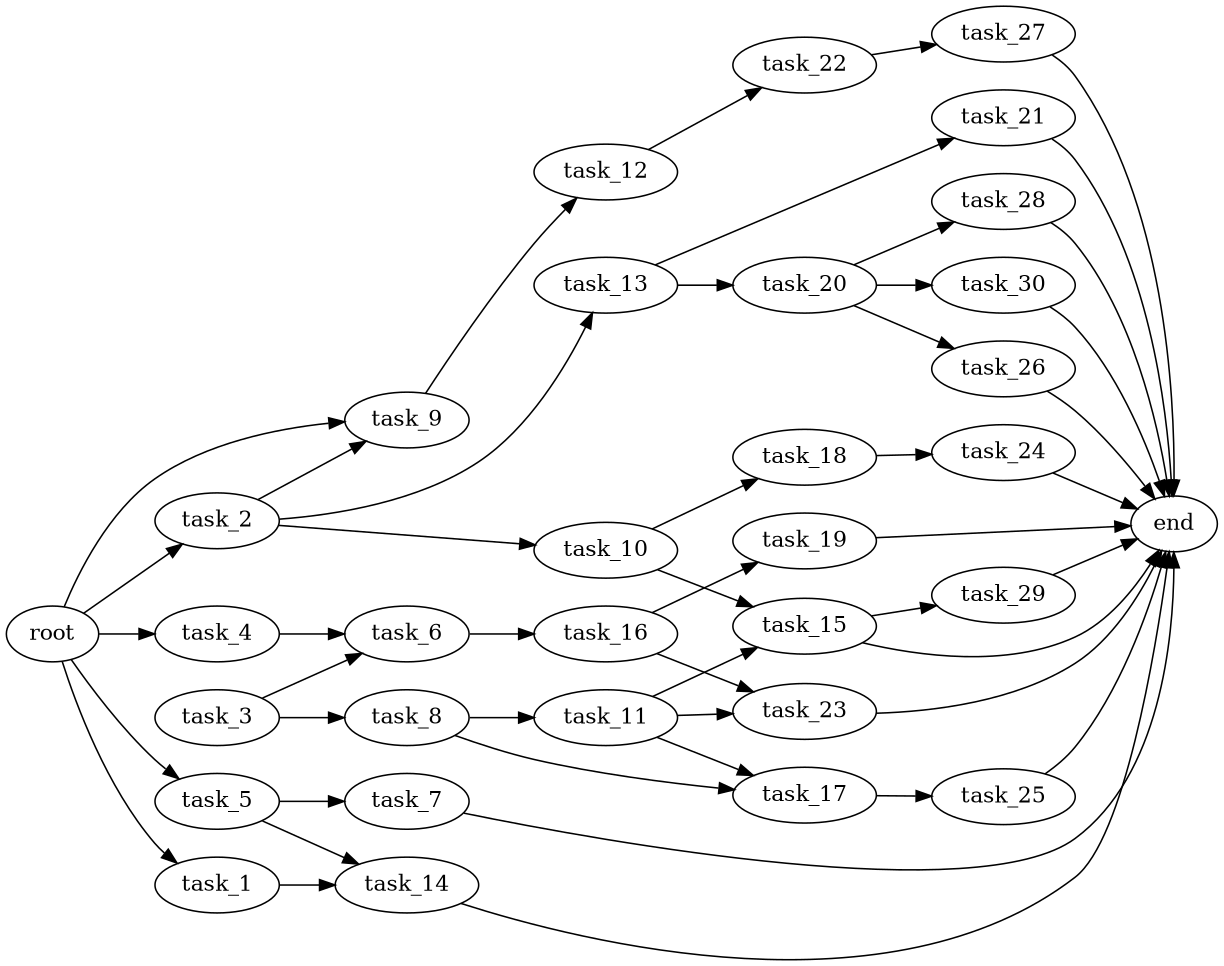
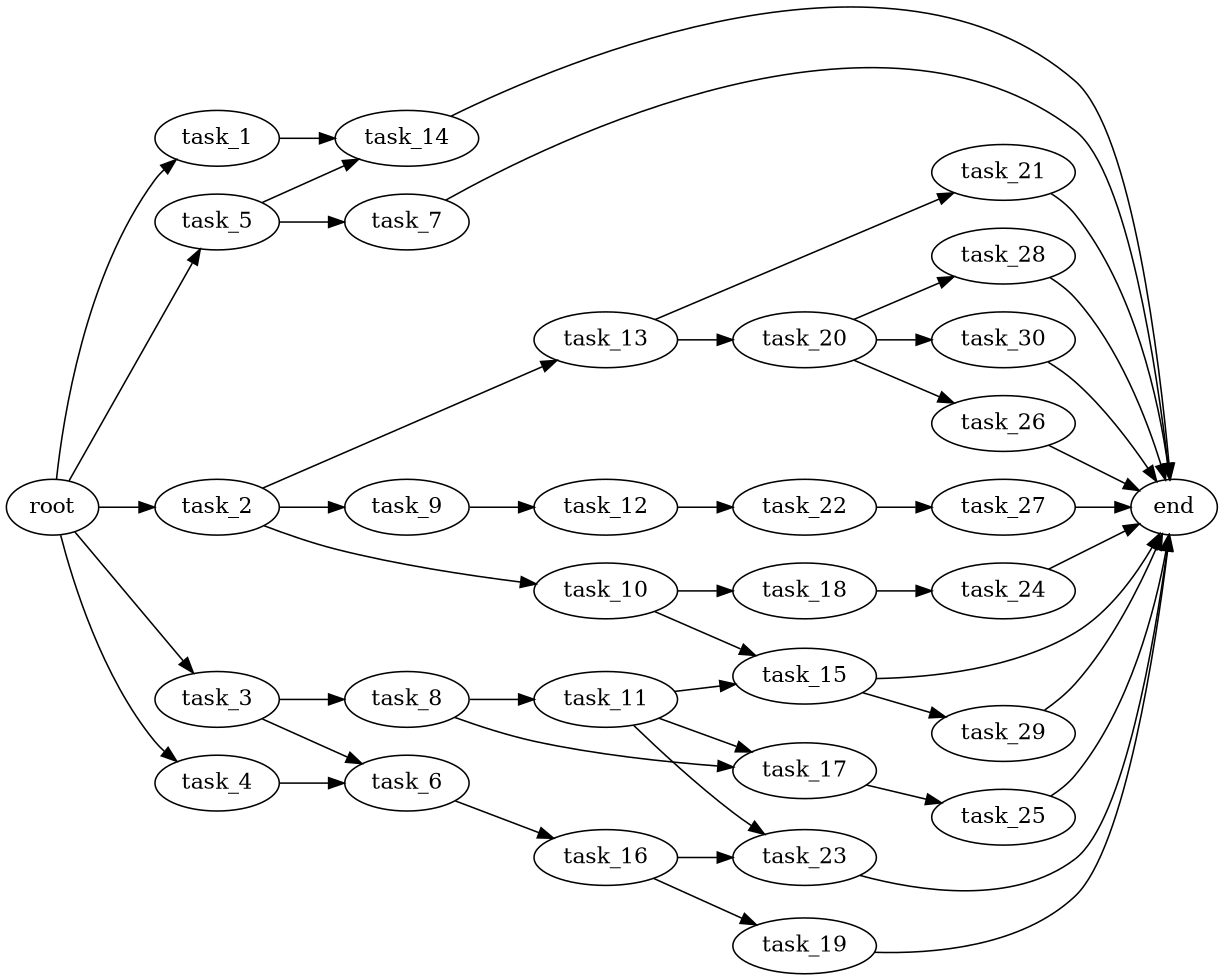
edge "root" -> "task_9": now "root" -> "task_3"
